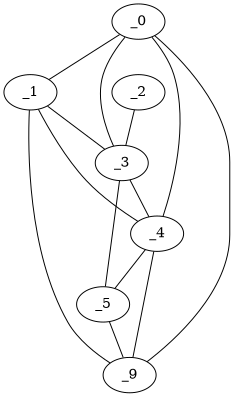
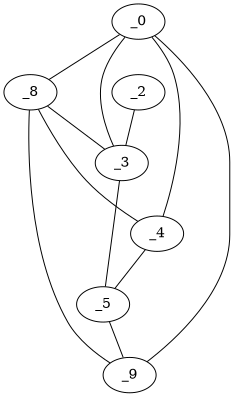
node "_1": label "_1" -> "_8"
edge "_3" -- "_4": removed
edge "_4" -- "_9": removed
